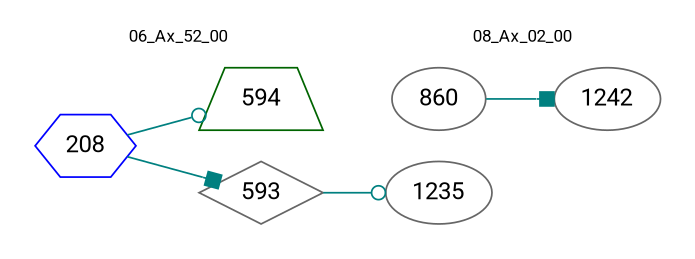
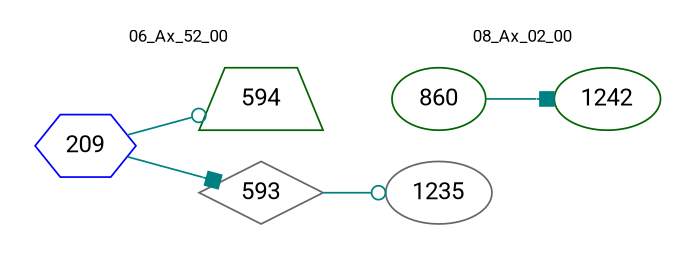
node "860": color gray40 -> darkgreen
node "1242": color gray40 -> darkgreen
node "208": label "208" -> "209"
